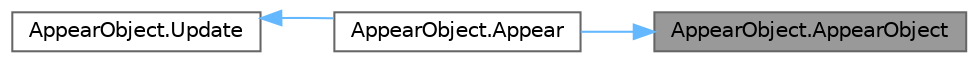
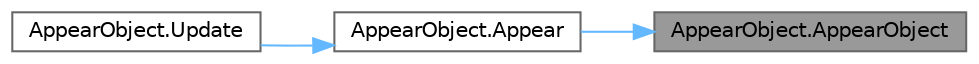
edge "AppearObject.Appear" -> "AppearObject.Update": reversed
